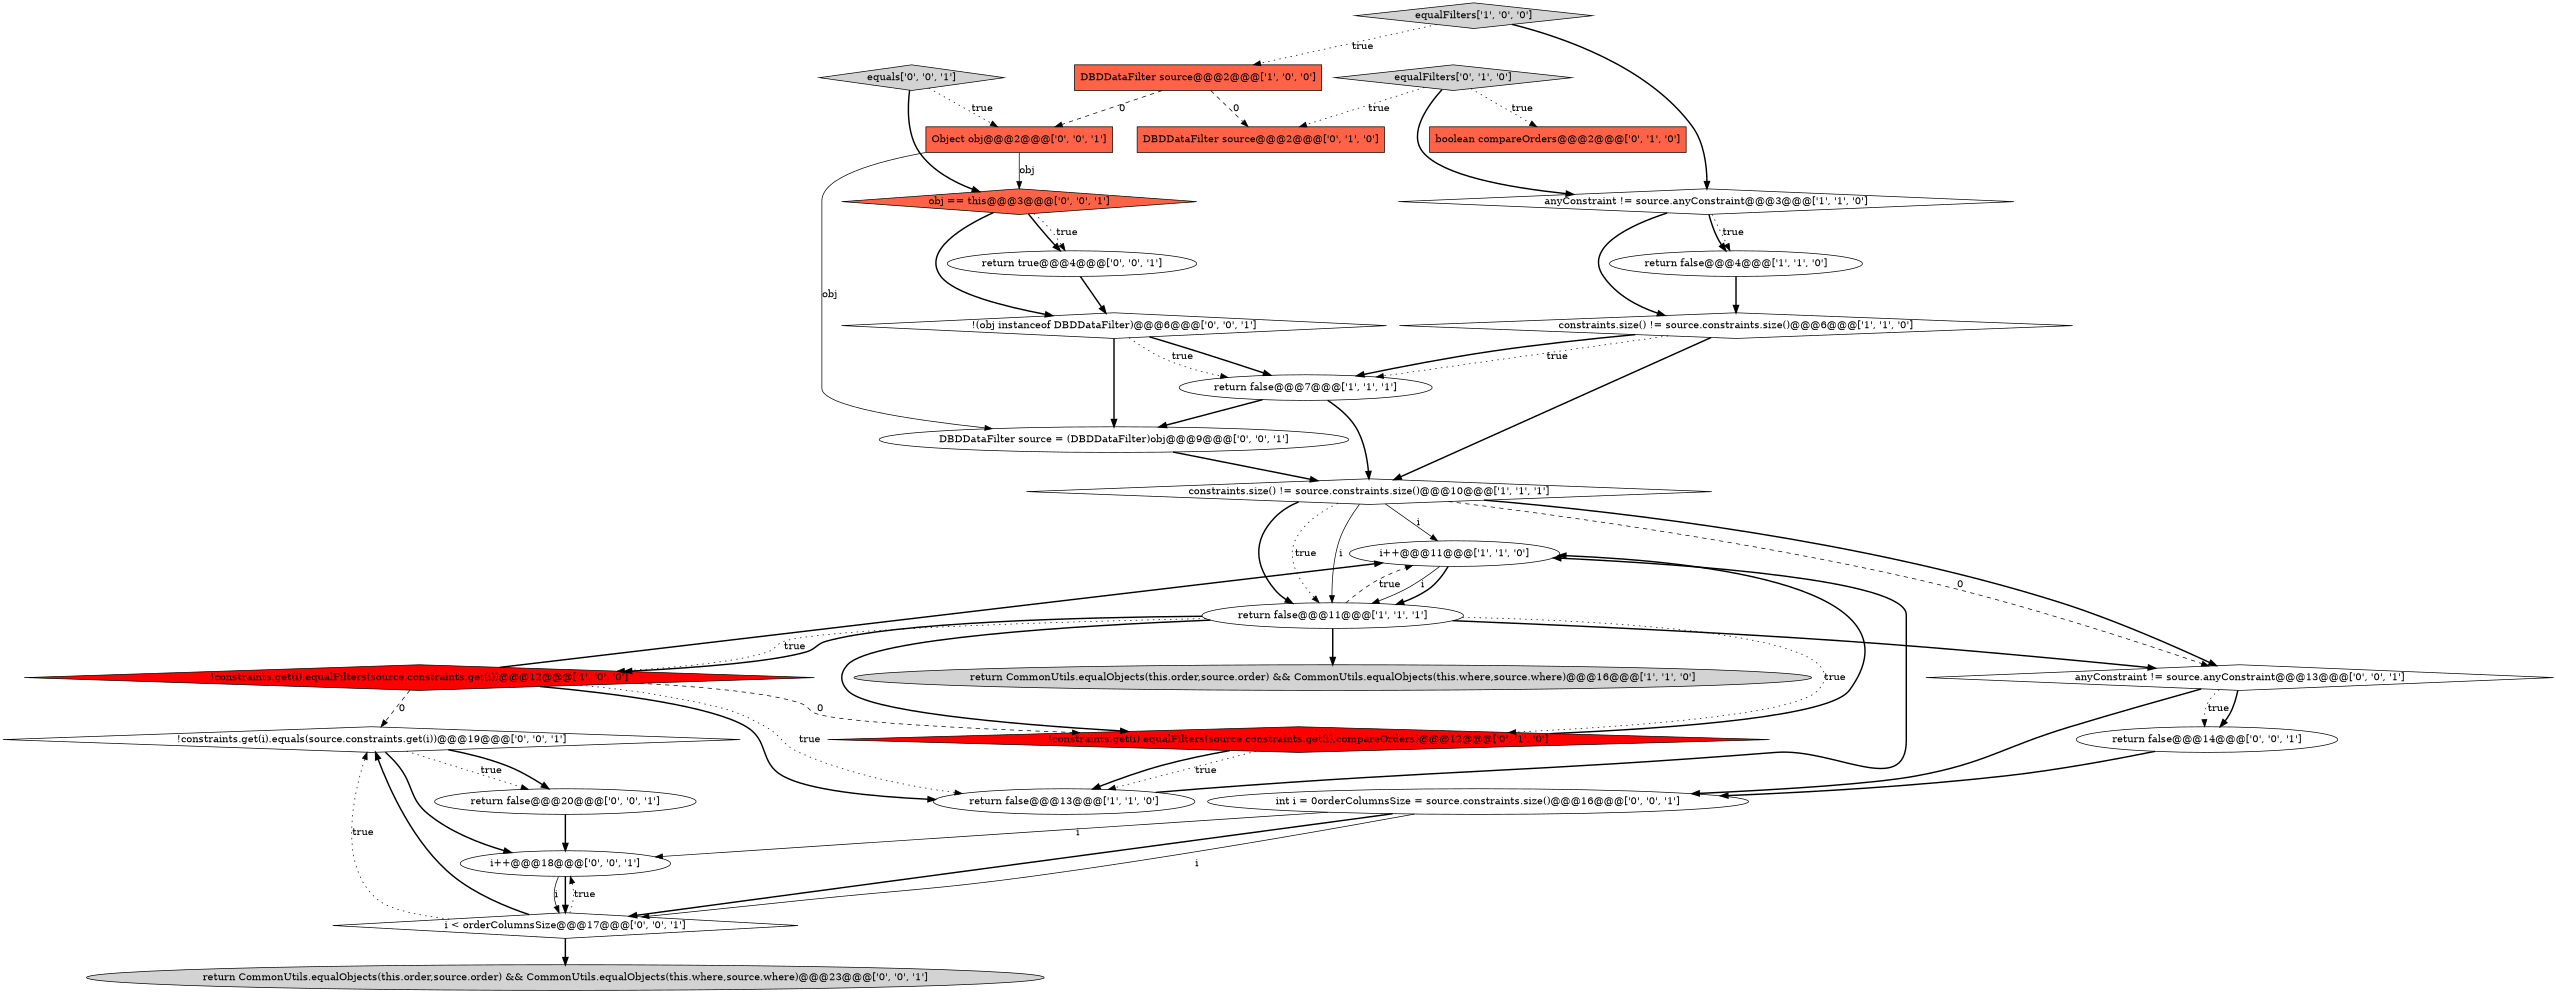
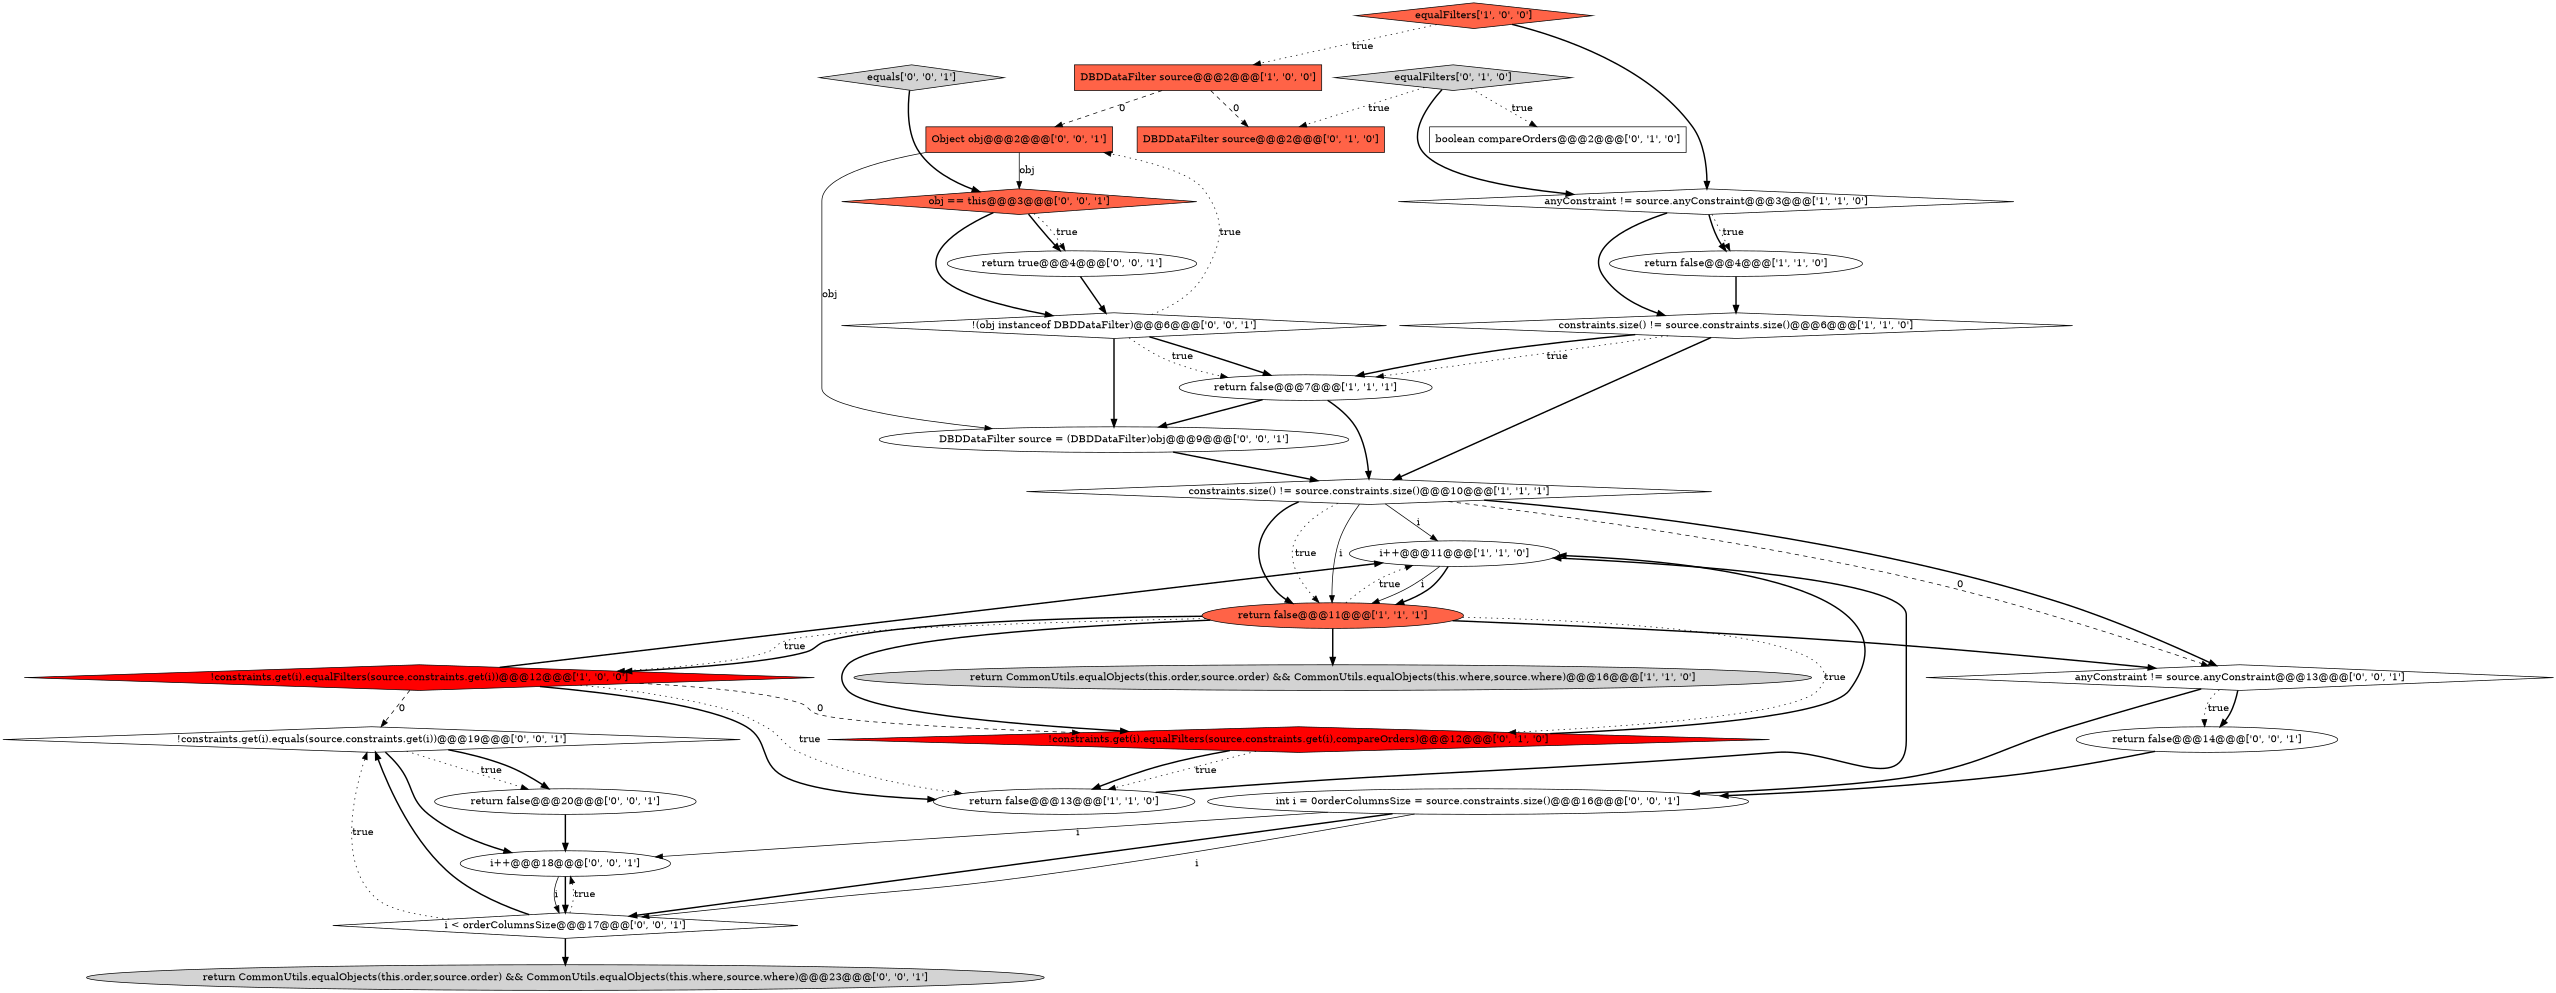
node "equalFilters['1', '0', '0']": fillcolor lightgray -> tomato
edge "equals['0', '0', '1']" -> "Object obj@@@2@@@['0', '0', '1']": now "!(obj instanceof DBDDataFilter)@@@6@@@['0', '0', '1']" -> "Object obj@@@2@@@['0', '0', '1']"
node "boolean compareOrders@@@2@@@['0', '1', '0']": fillcolor tomato -> white
edge "return false@@@11@@@['1', '1', '1']" -> "i++@@@11@@@['1', '1', '0']": style dashed -> dotted
node "return false@@@11@@@['1', '1', '1']": fillcolor white -> tomato
